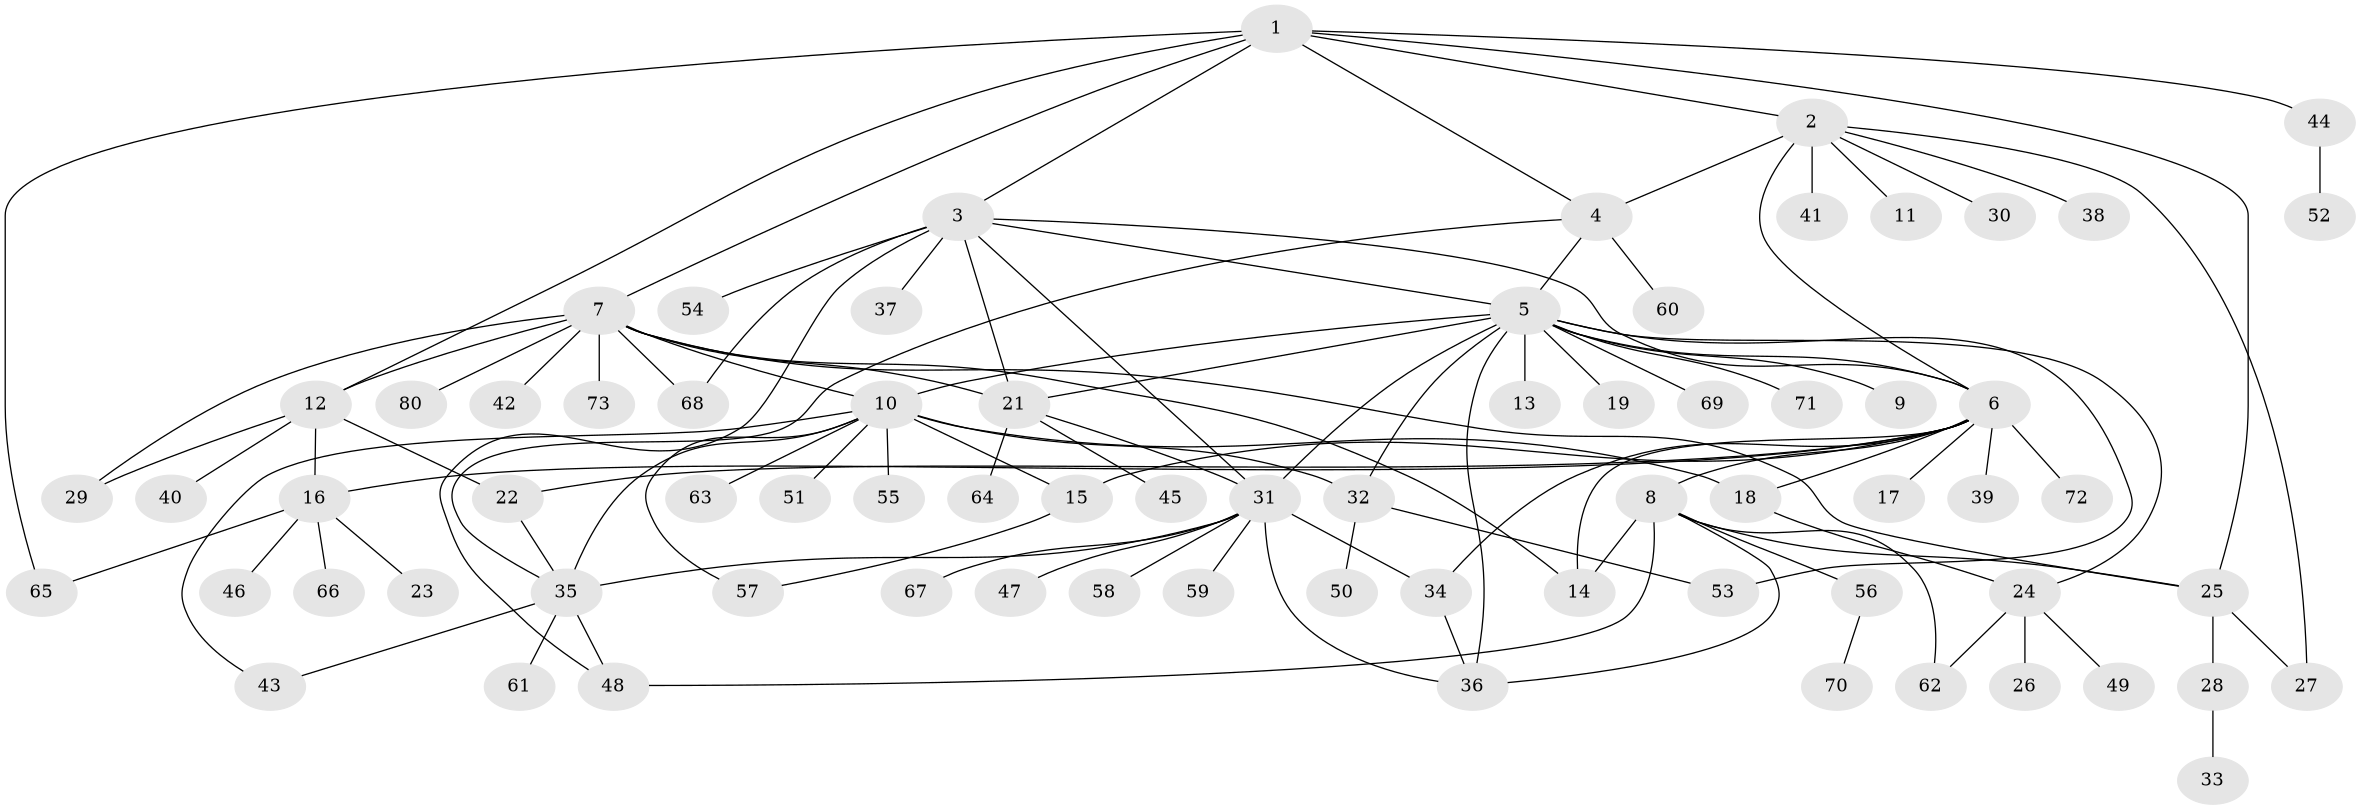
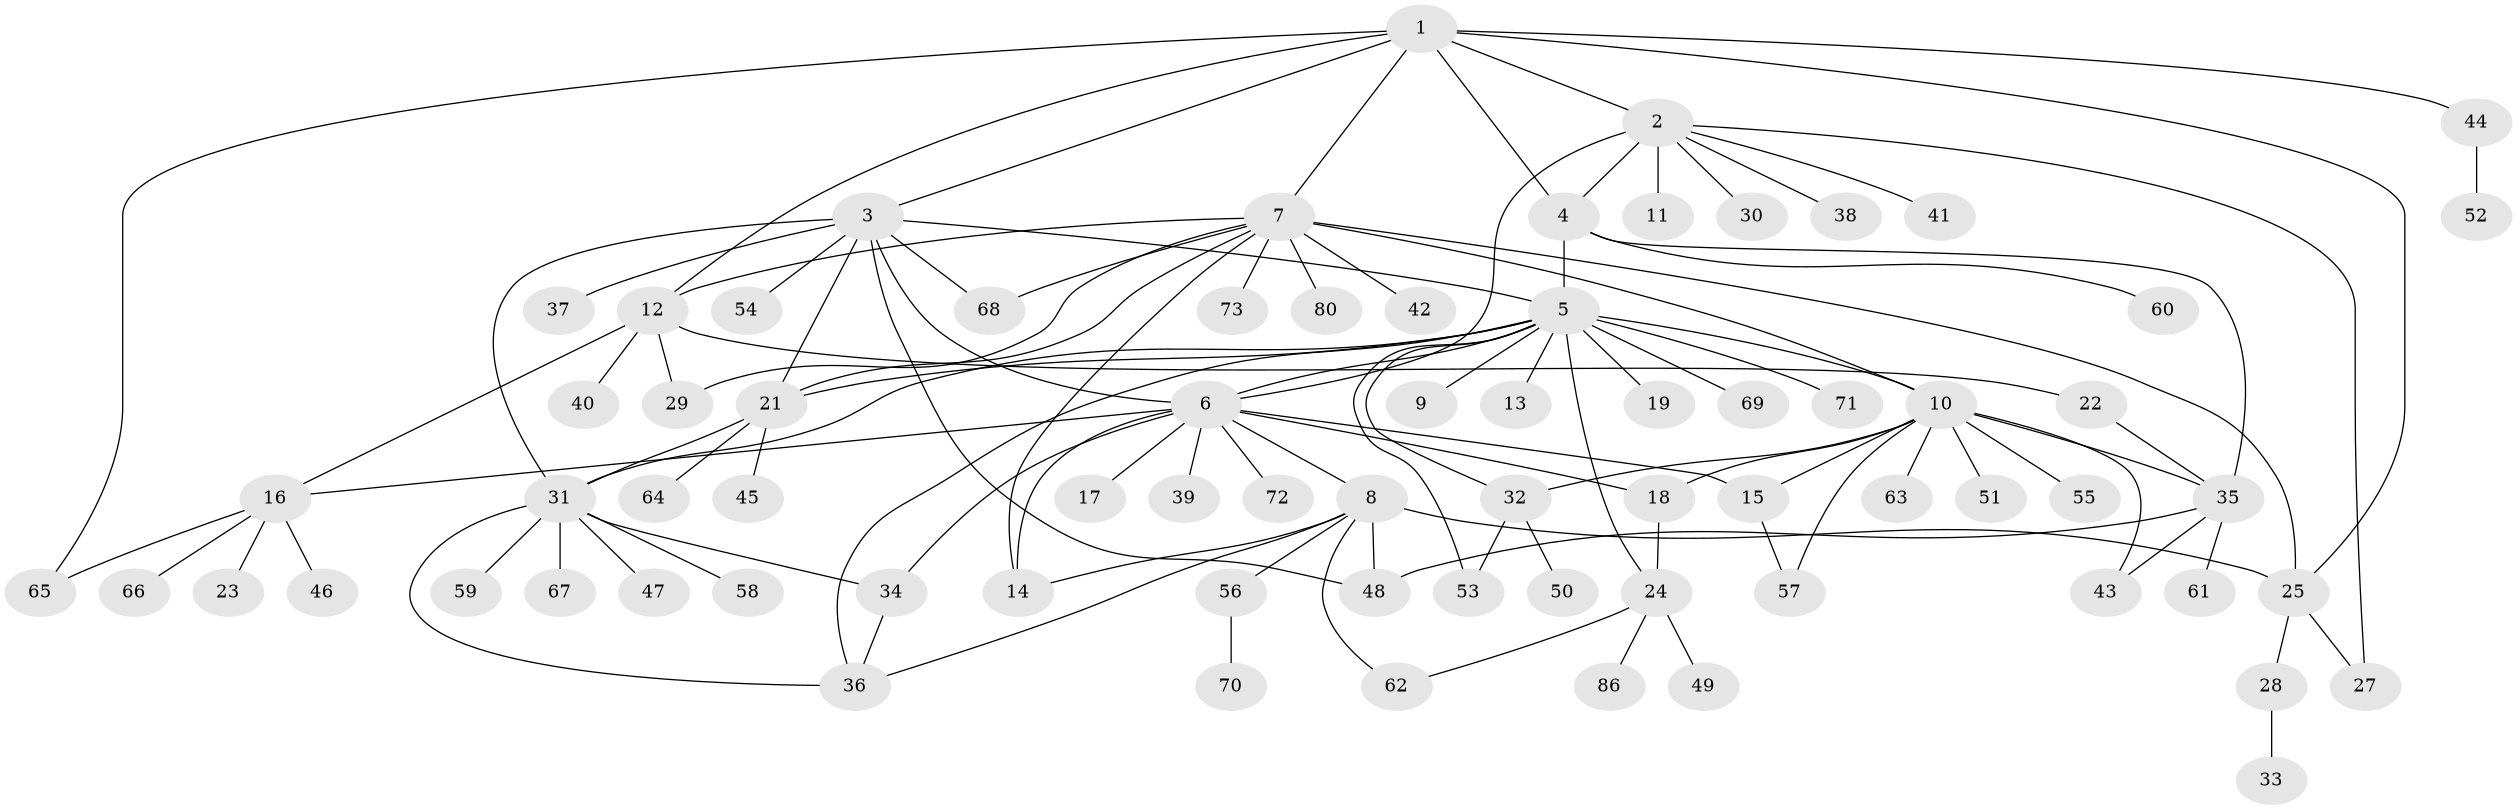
edge "6" -- "22": removed
edge "31" -- "35": removed
node "26": label "26" -> "86"
